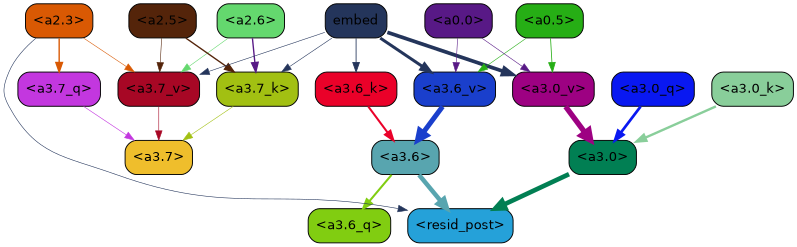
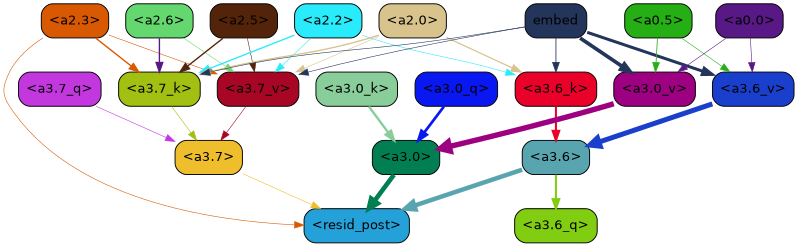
node "<a2.2>": added
node "<a2.0>": added
edge "<a2.3>" -> "<a3.7_q>": now "<a2.3>" -> "<a3.7_k>"
edge "<a2.3>" -> "<resid_post>": color #24355b -> #d95903
edge "<a3.7>" -> "<resid_post>": added
